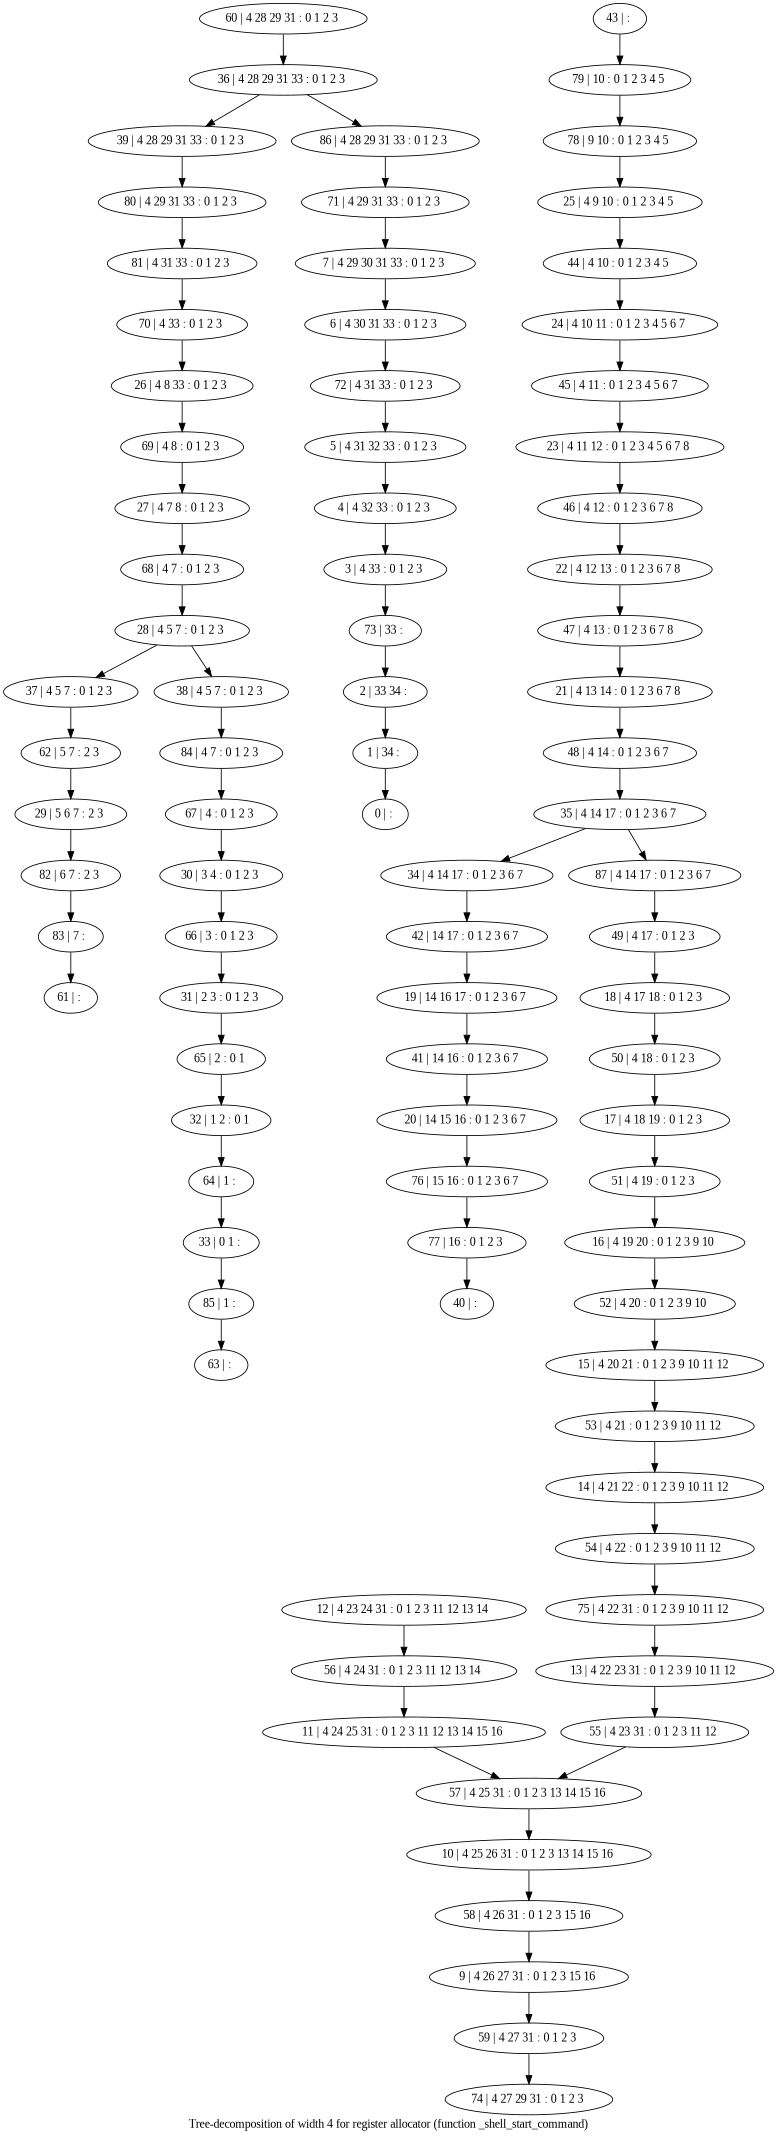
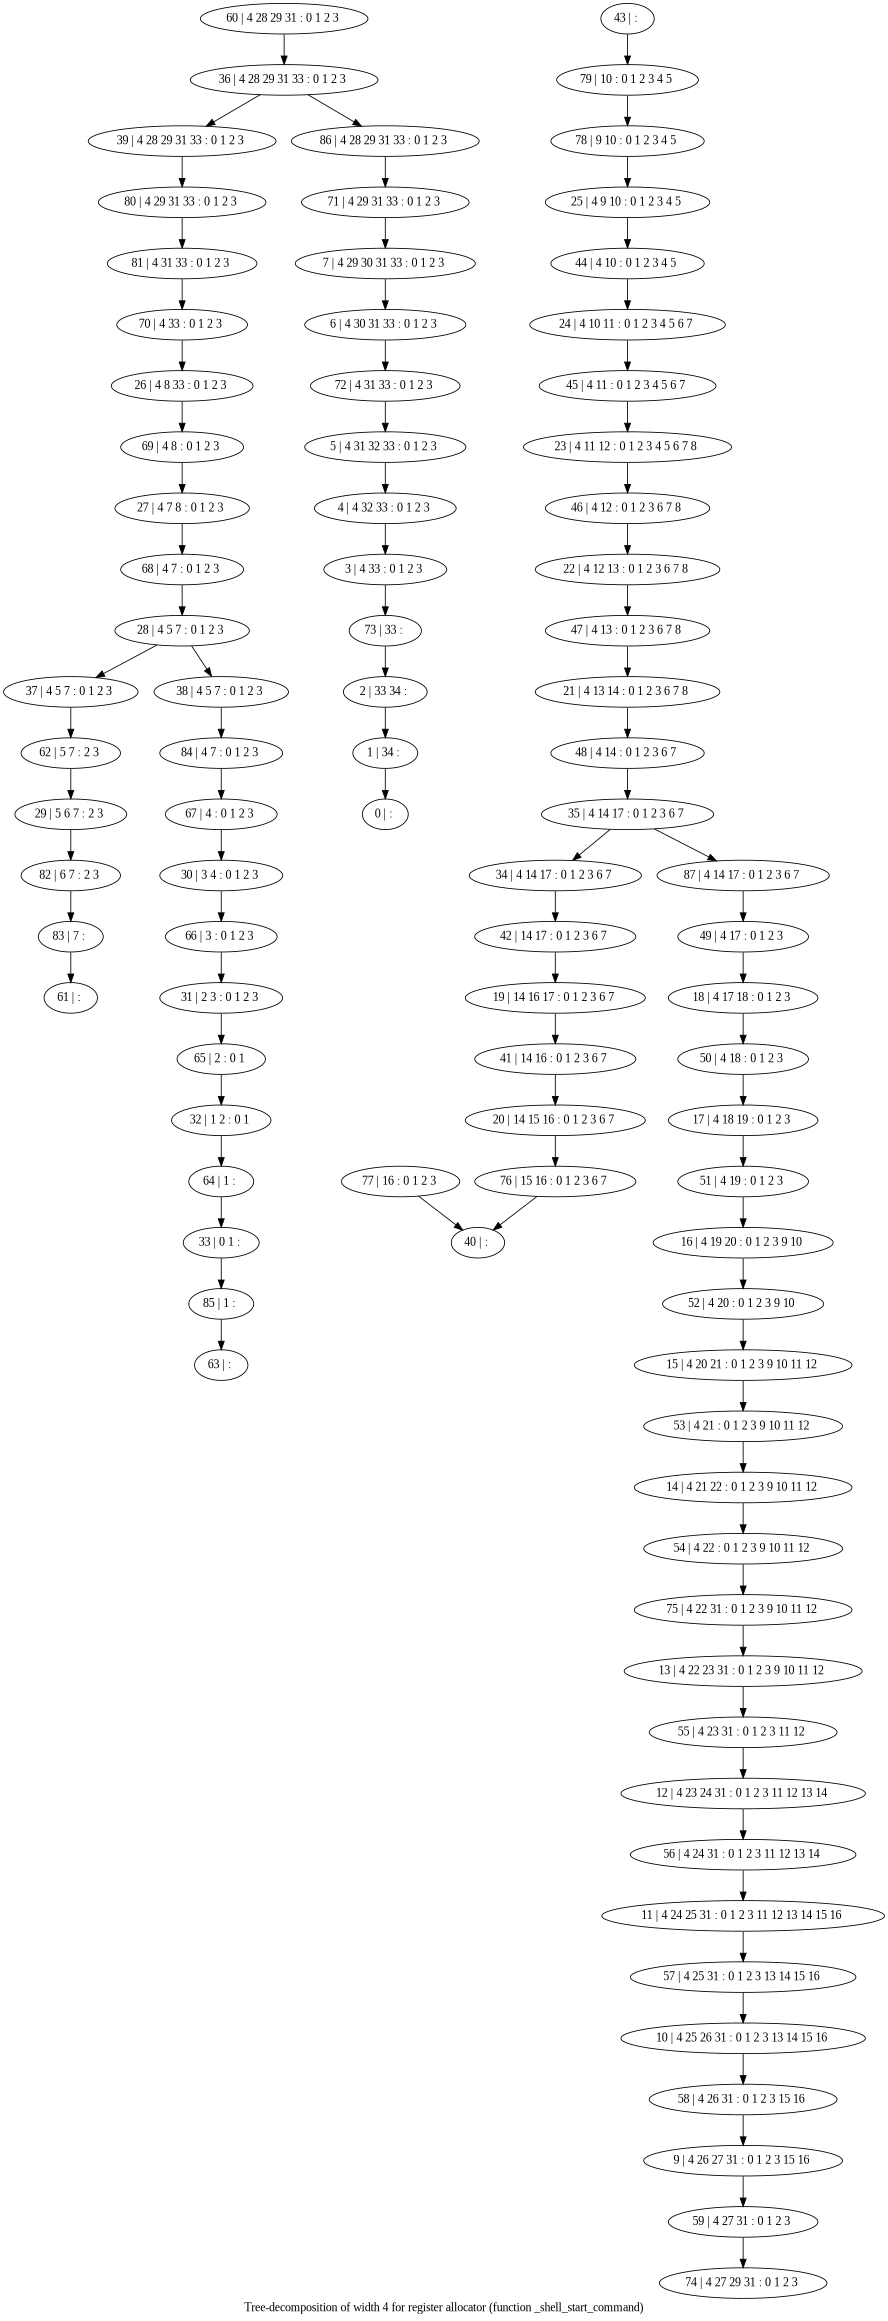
edge "76 | 15 16 : 0 1 2 3 6 7" -> "77 | 16 : 0 1 2 3": now "76 | 15 16 : 0 1 2 3 6 7" -> "40 | :"
edge "55 | 4 23 31 : 0 1 2 3 11 12" -> "57 | 4 25 31 : 0 1 2 3 13 14 15 16": now "55 | 4 23 31 : 0 1 2 3 11 12" -> "12 | 4 23 24 31 : 0 1 2 3 11 12 13 14"
